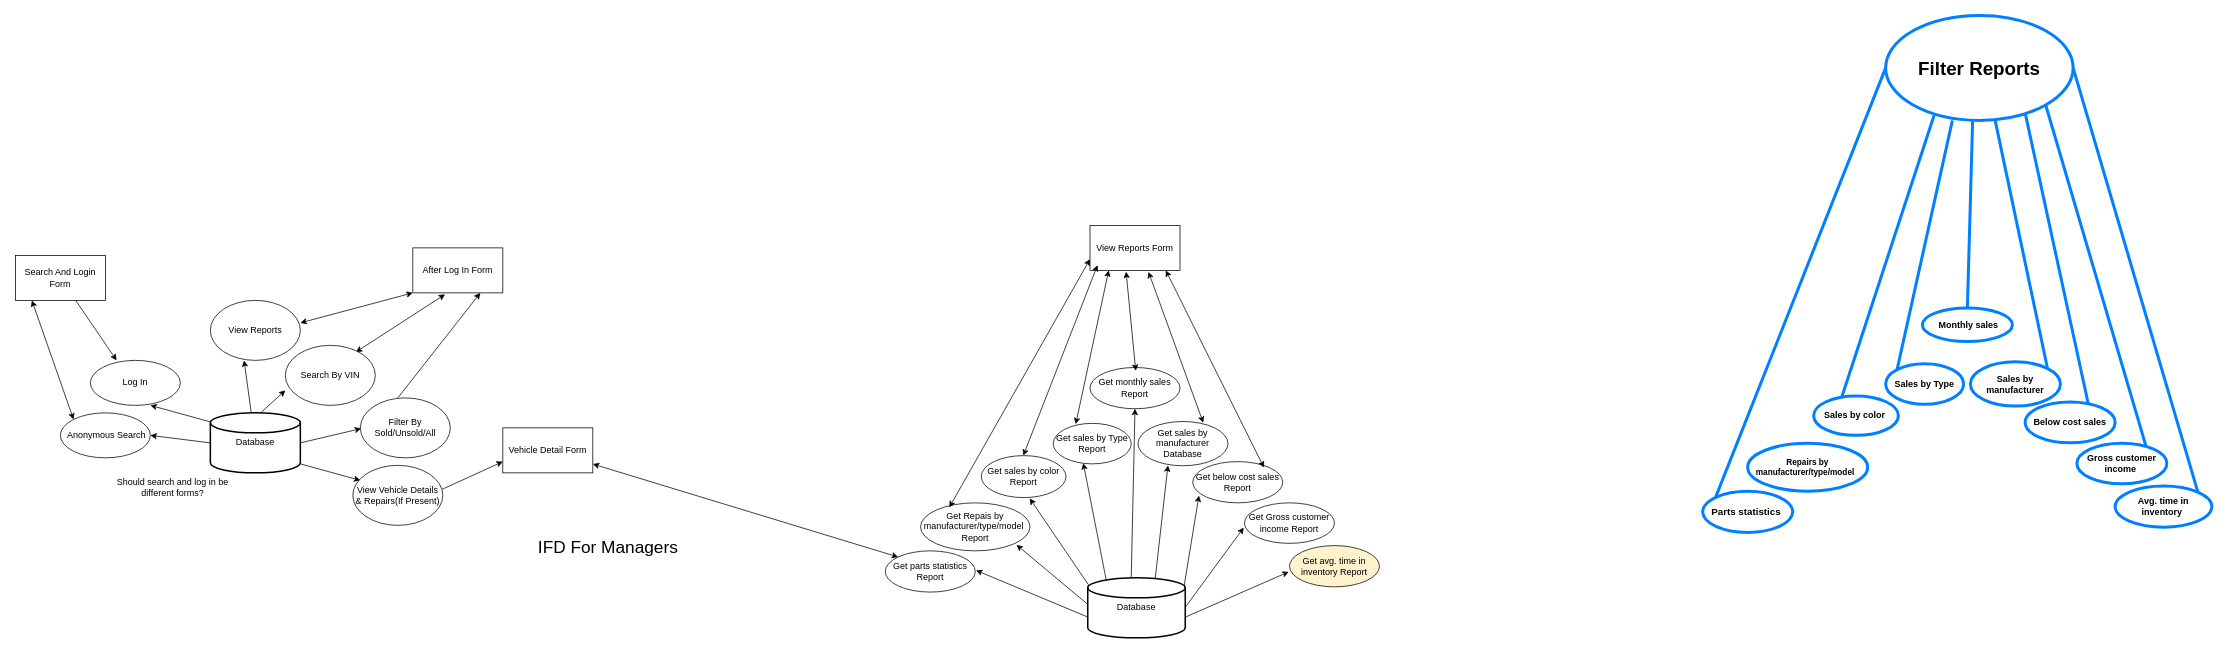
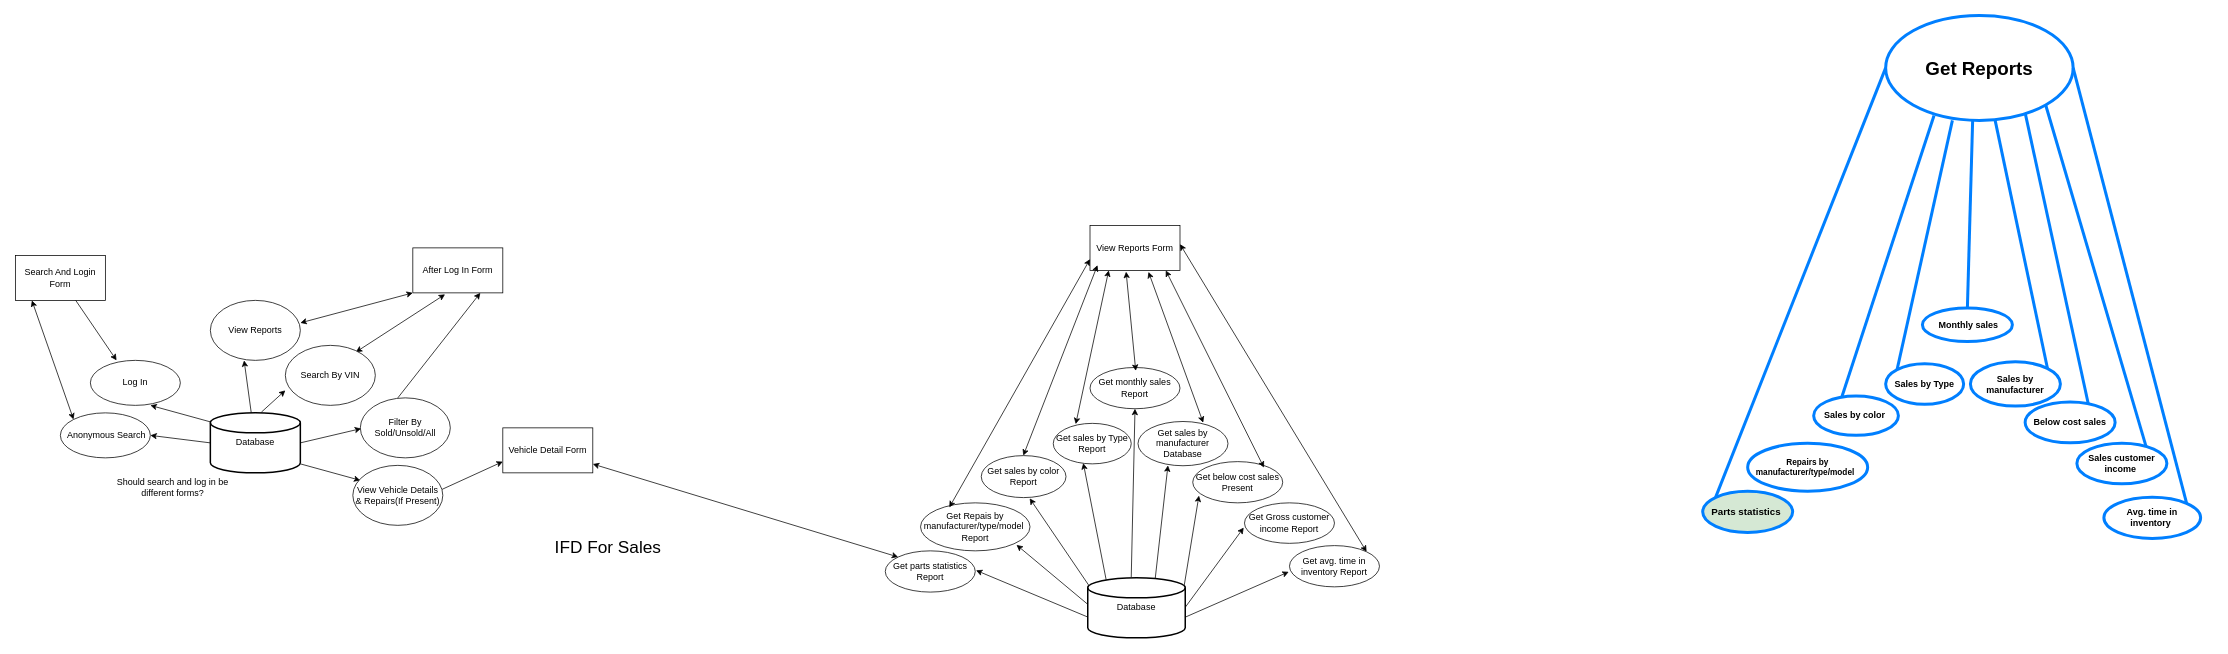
node "Filter Reports": label "Filter Reports" -> "Get Reports"
edge "View Reports Form" -- "Get avg. time in inventory Report": added
node "Gross customer income": label "Gross customer income" -> "Sales customer income"
node "Get below cost sales Report": label "Get below cost sales Report" -> "Get below cost sales Present"
node "Avg. time in inventory": moved (2164, 507) -> (2153, 518)
node "Parts statistics": fillcolor #ffffff -> #d5e8d4
node "IFD For Managers": label "IFD For Managers" -> "IFD For Sales"
node "Get avg. time in inventory Report": fillcolor #fff2cc -> #ffffff
